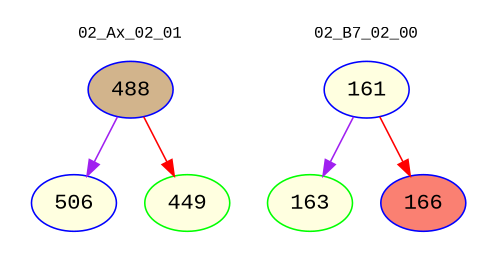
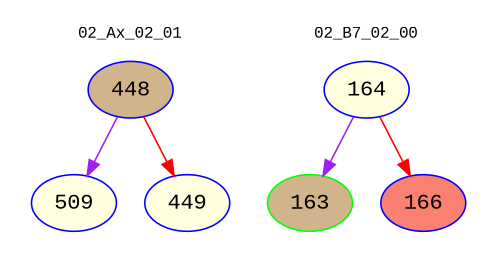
node "488": label "488" -> "448"
node "161": label "161" -> "164"
node "506": label "506" -> "509"
node "449": color green -> blue
node "163": fillcolor lightyellow -> tan
